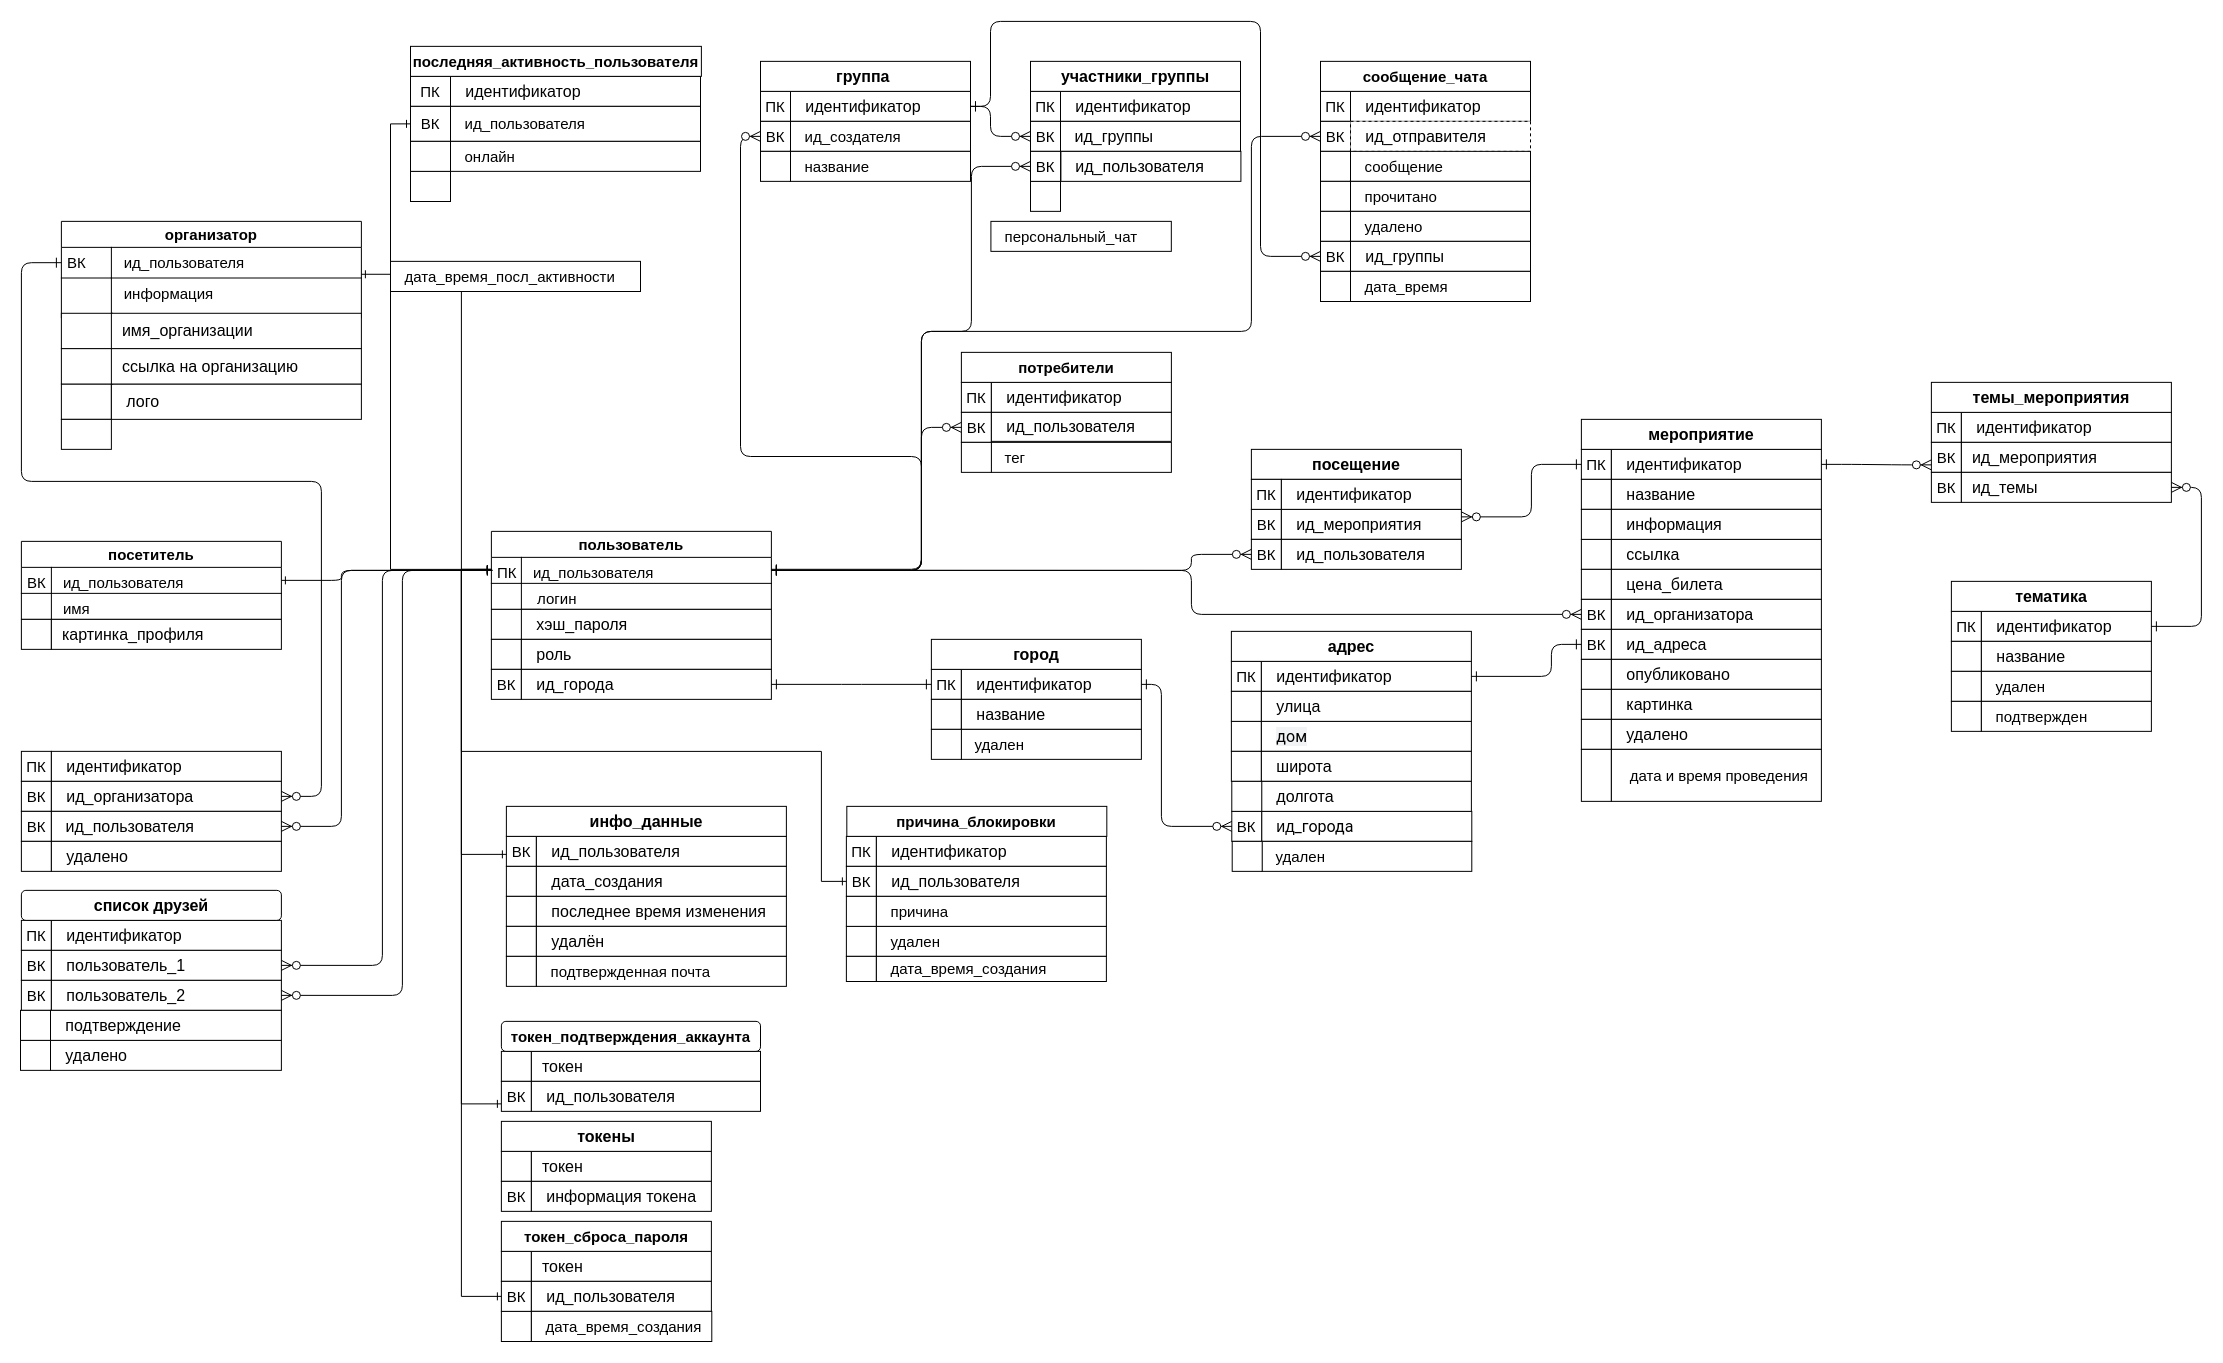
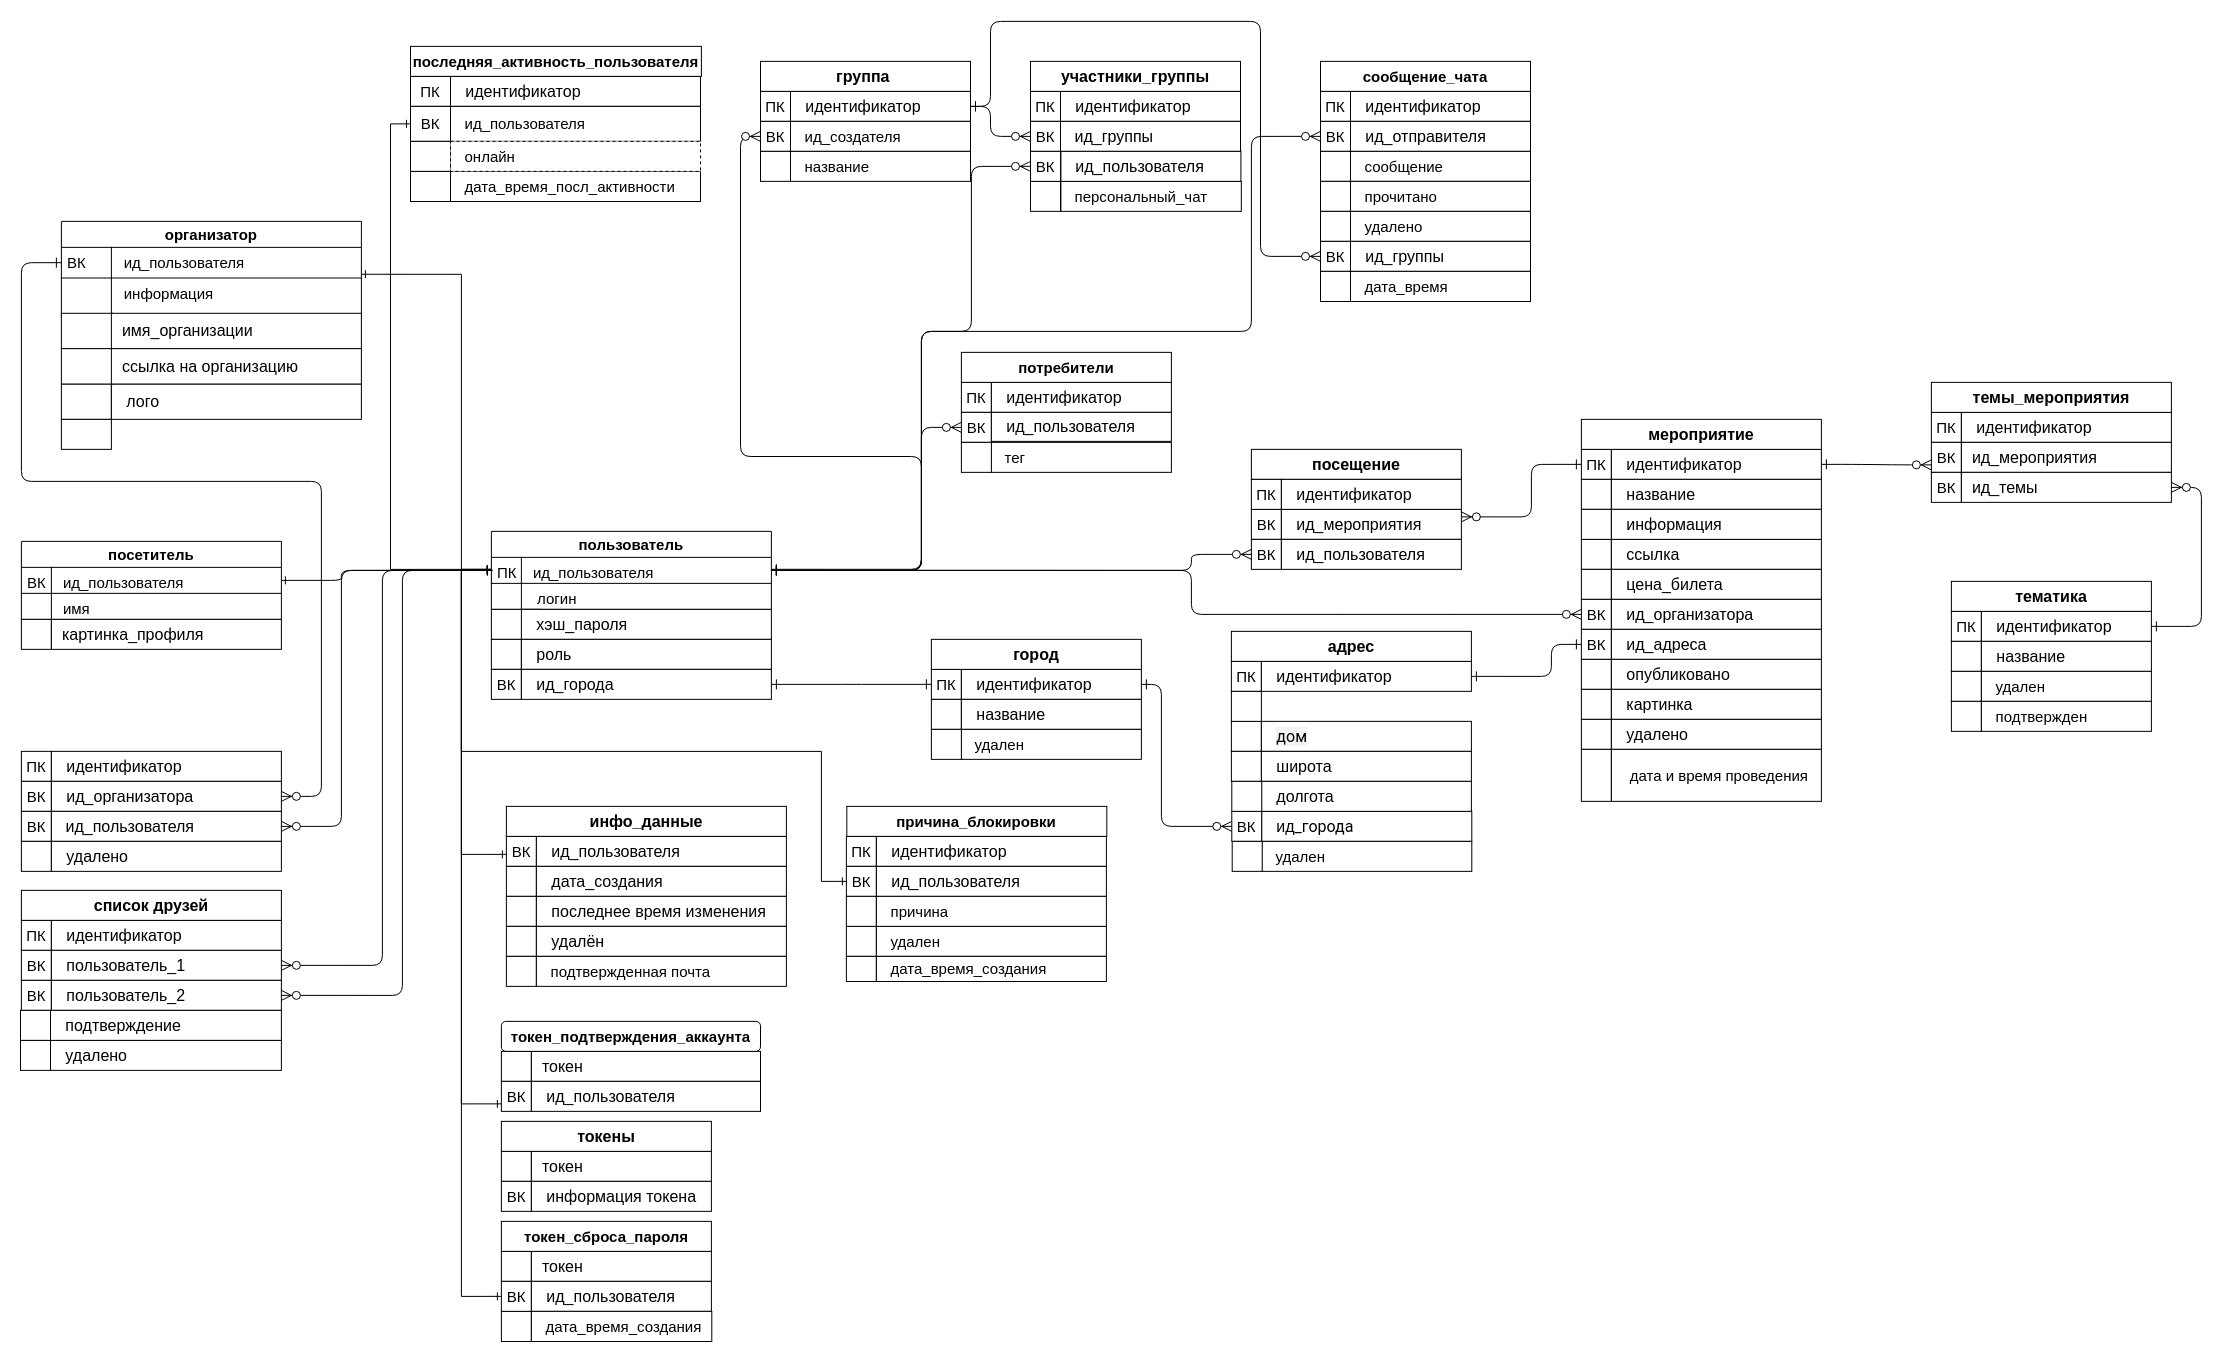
node "ид_отправителя": style dashed -> solid
node "онлайн": style solid -> dashed
node "персональный_чат": moved (1081, 236) -> (1151, 196)
node "дата_время_посл_активности": moved (516, 276) -> (576, 186)
node "улица": removed
node "список друзей": shape rounded rectangle -> rectangle
